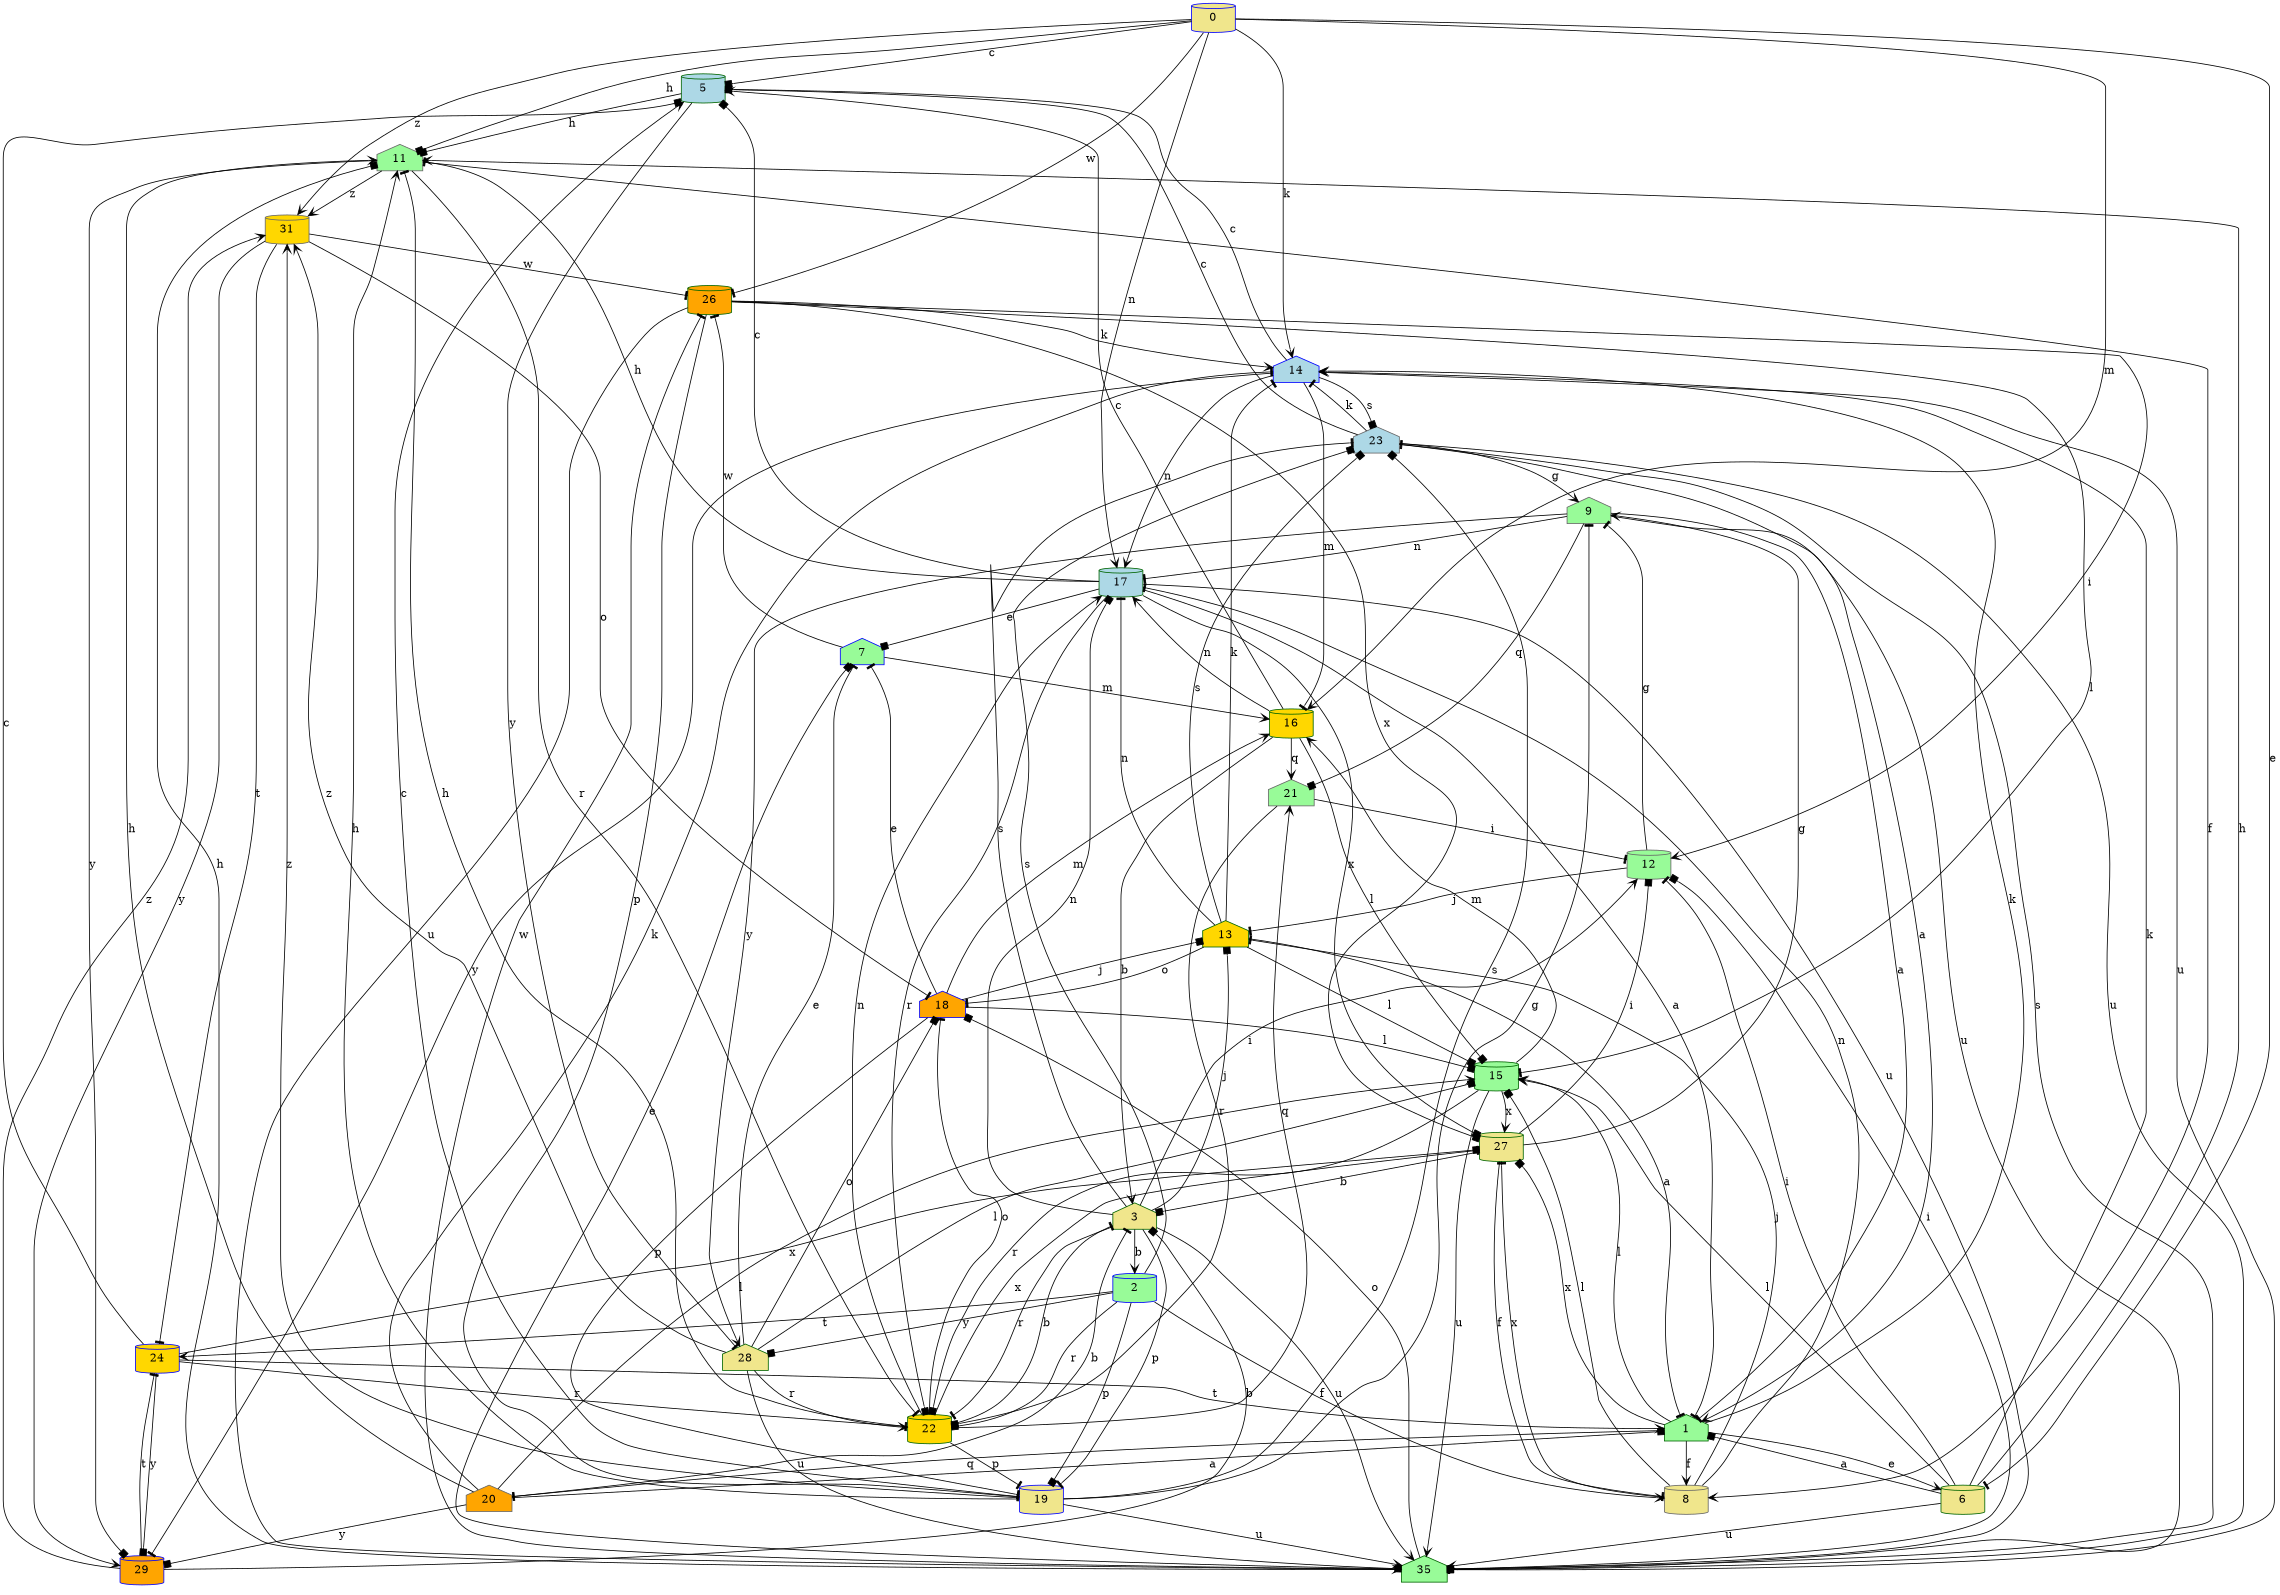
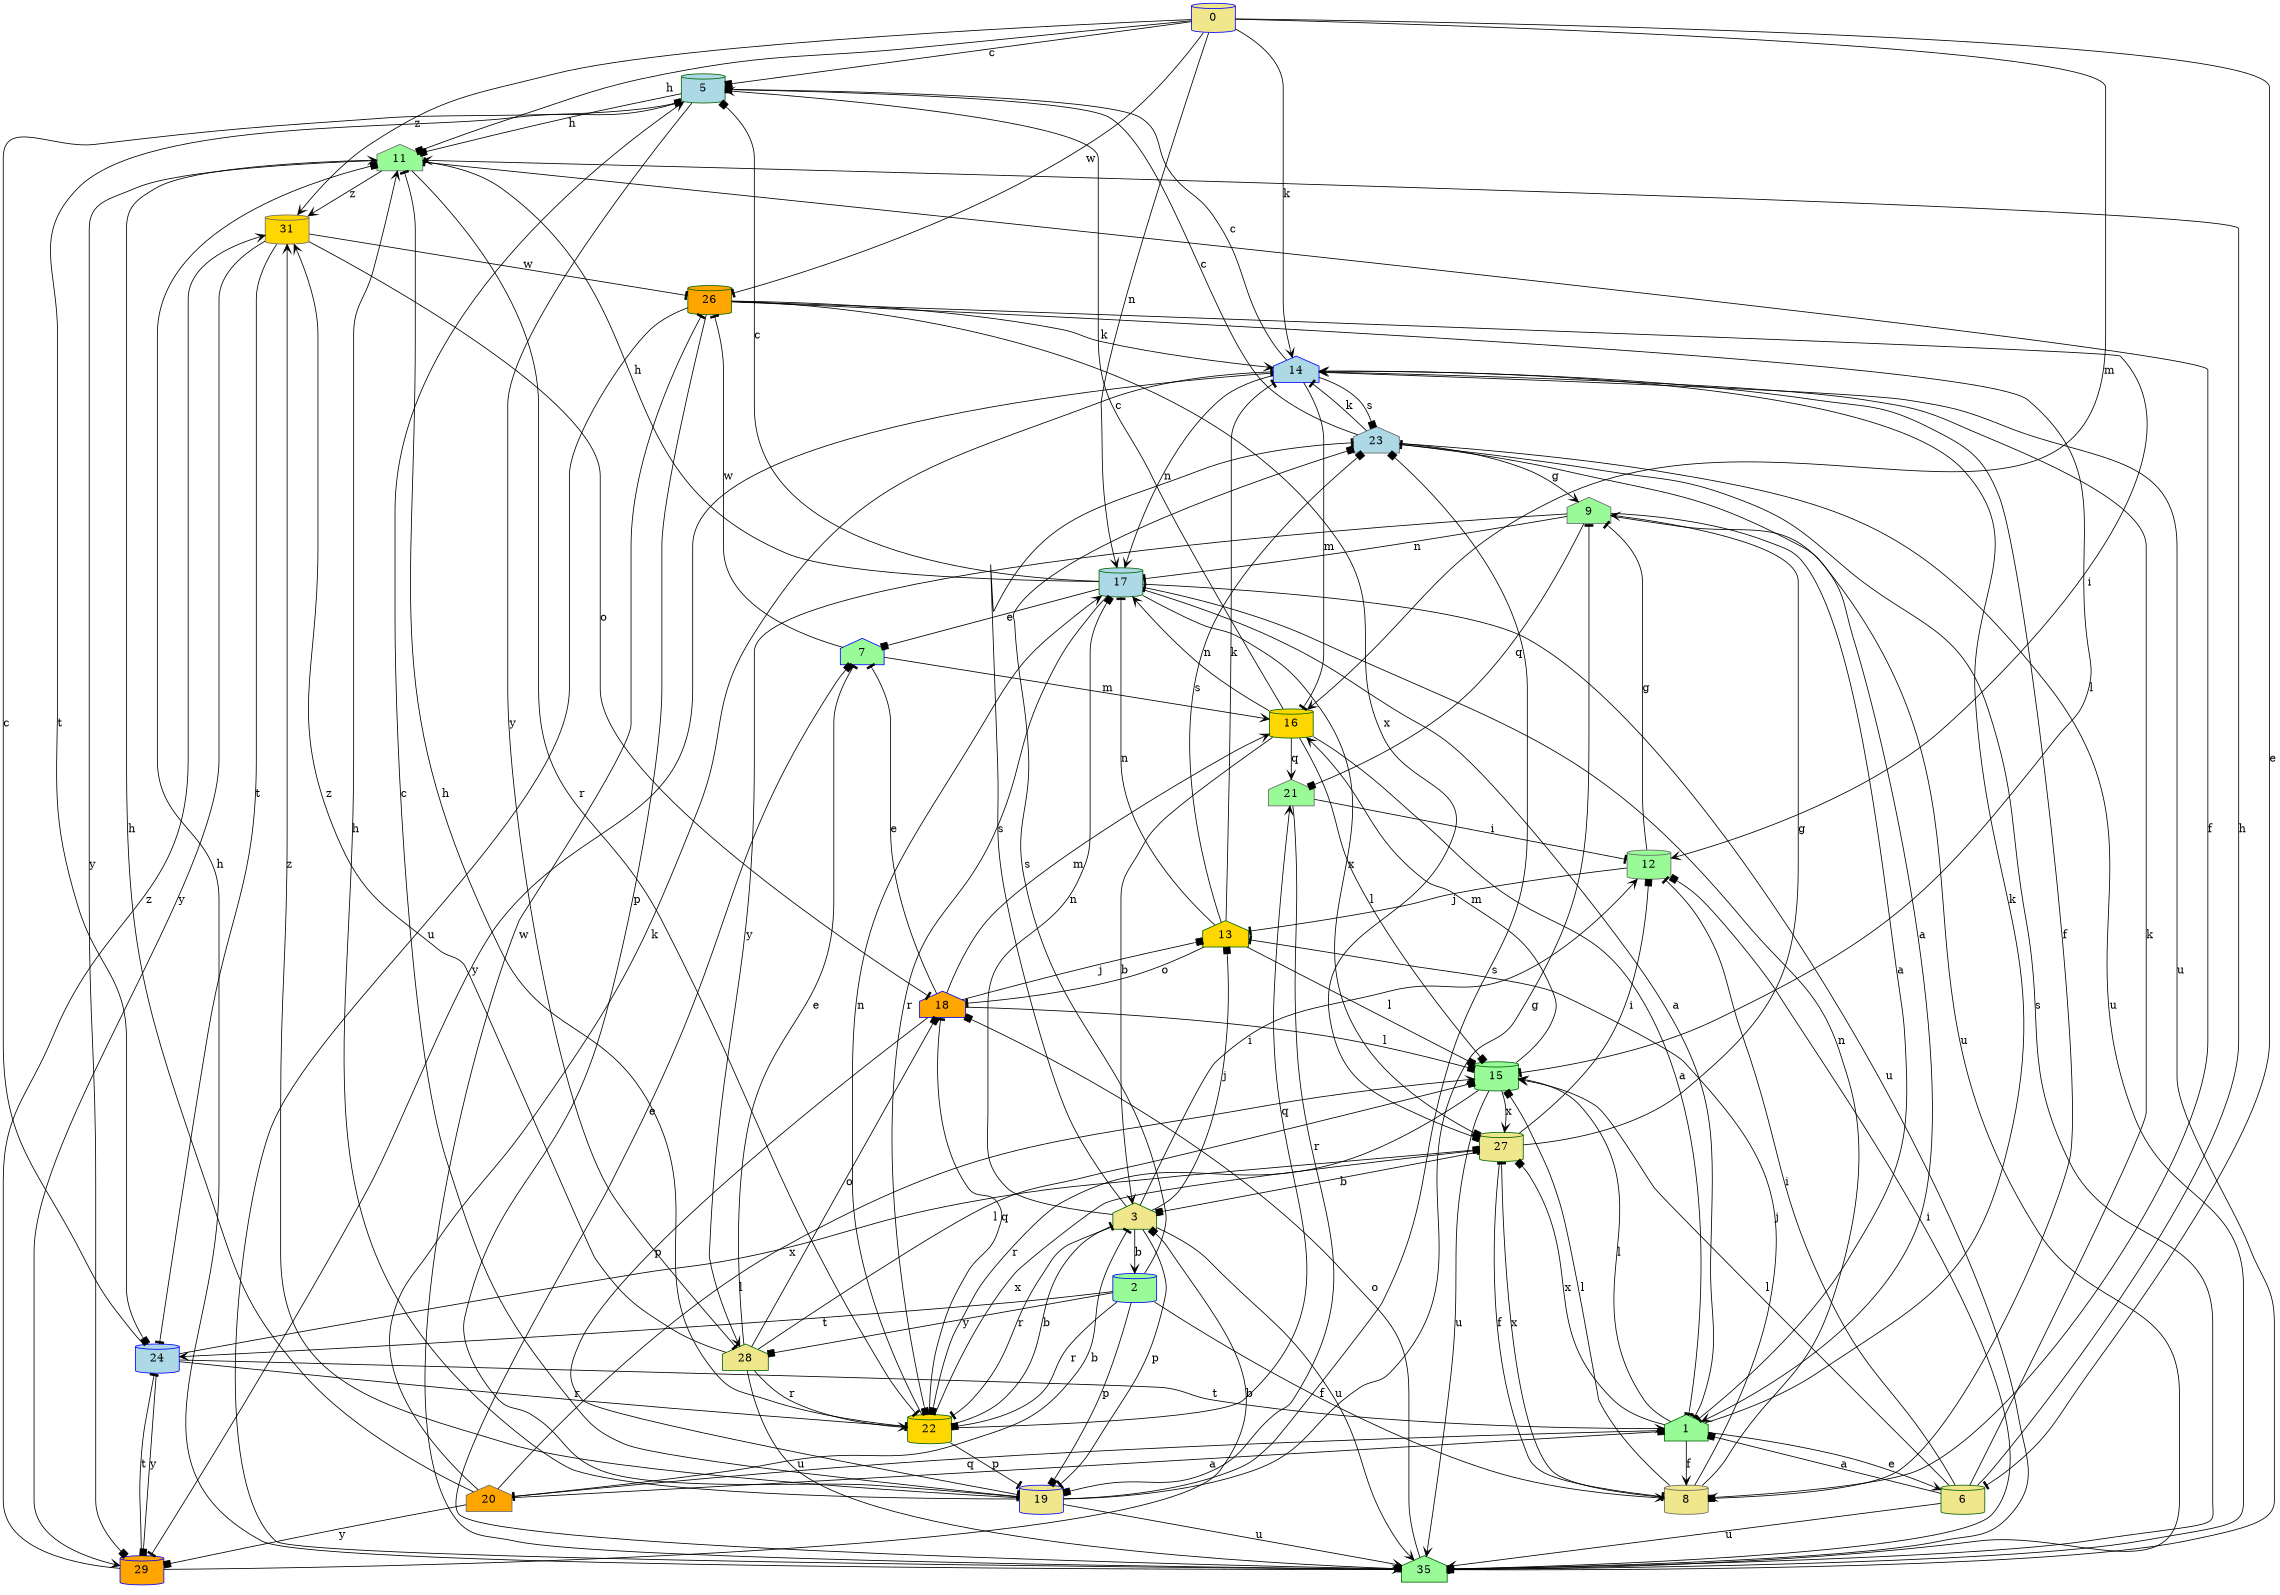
edge "5" -> "24": added, label "t"
edge "14" -> "8": added, label "f"
edge "13" -> "1": now "16" -> "1"
edge "21" -> "22": now "21" -> "19"
edge "22" -> "18": label "o" -> "q"
node "24": fillcolor gold -> lightblue
